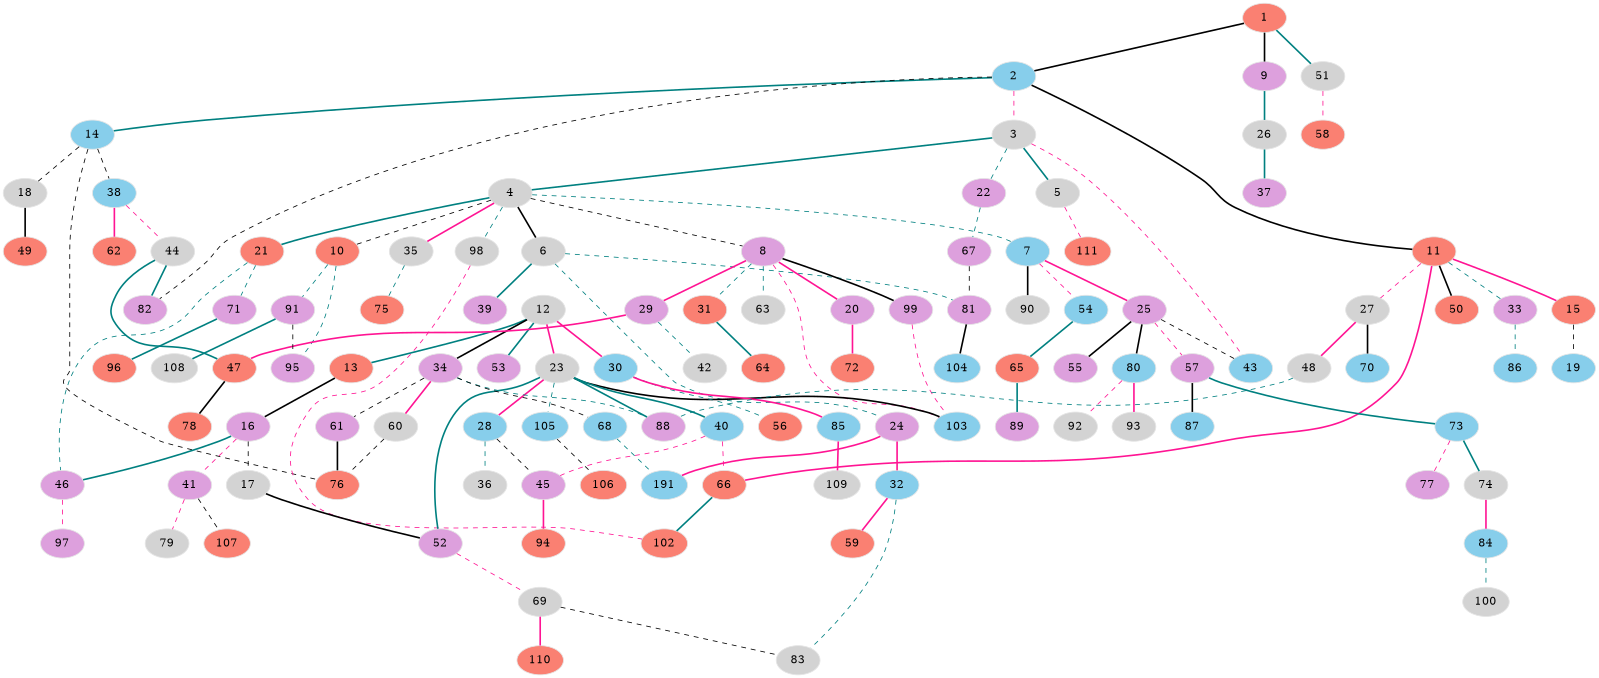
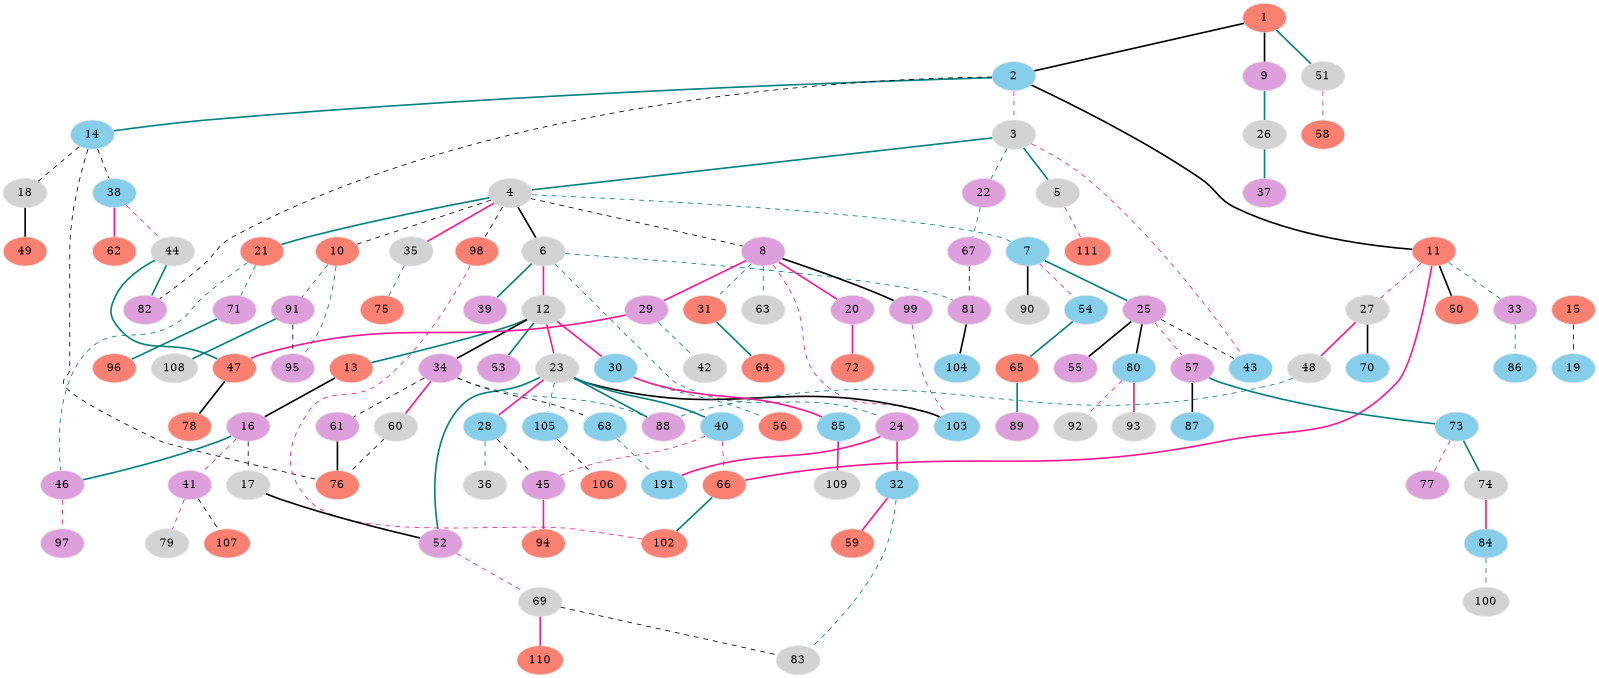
edge "4" -- "98": color teal -> black
node "98": fillcolor lightgrey -> salmon
edge "11" -- "15": removed
edge "6" -- "12": added
edge "7" -- "25": color deeppink -> teal
